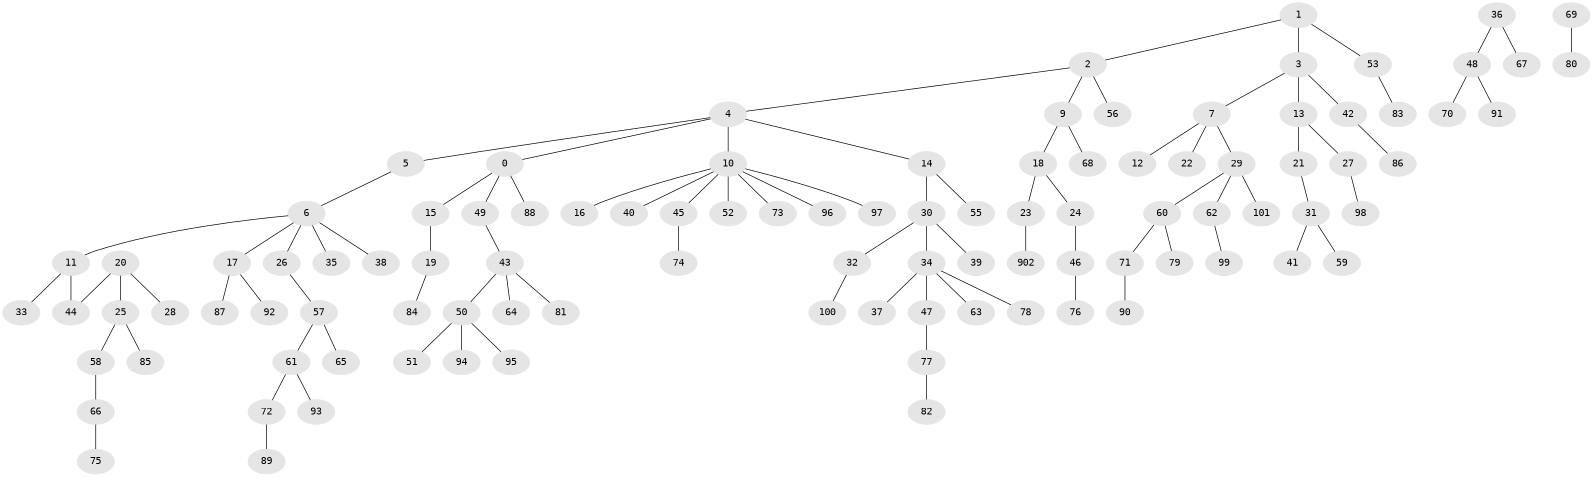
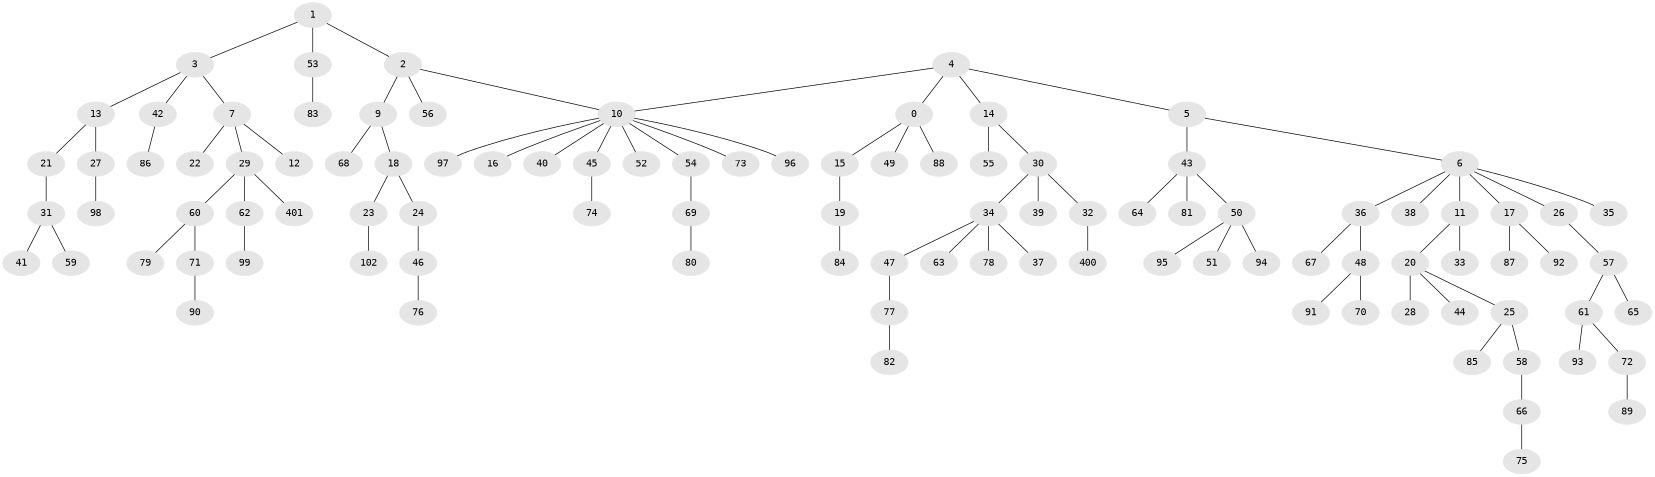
edge "2" -- "4": now "2" -- "10"
node "54": added
edge "6" -- "36": added
node "101": label "101" -> "401"
edge "49" -- "43": now "5" -- "43"
node "902": label "902" -> "102"
edge "11" -- "44": now "11" -- "20"
node "100": label "100" -> "400"
